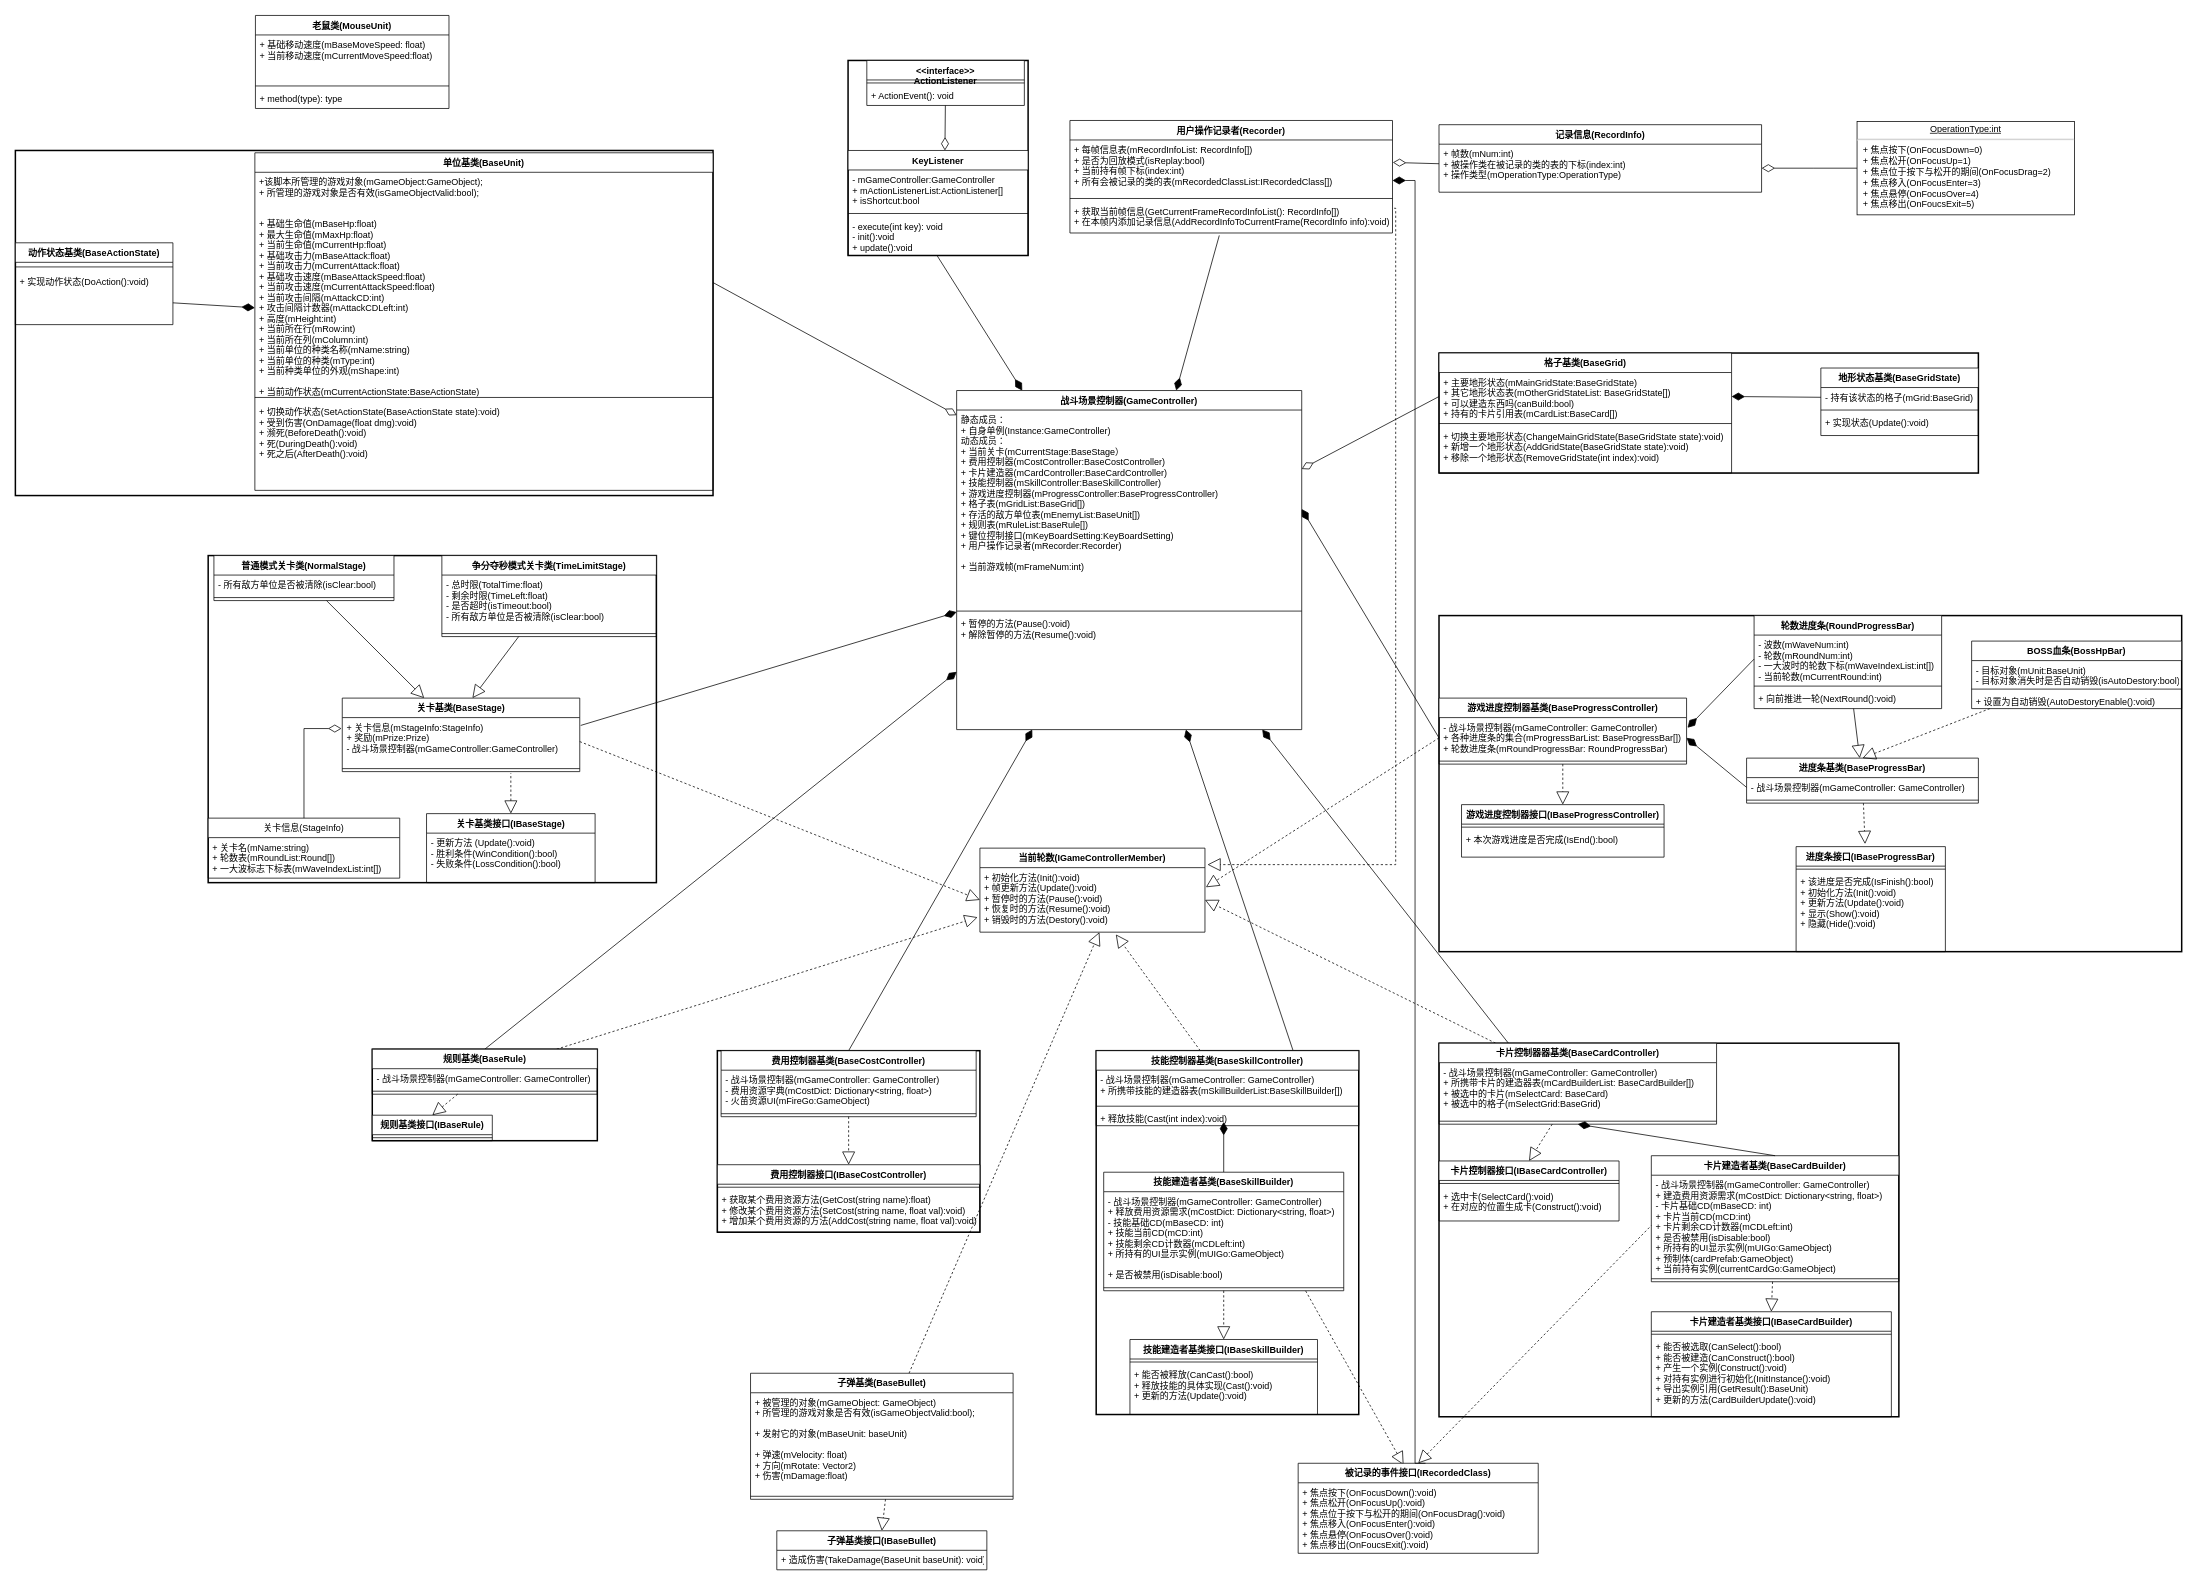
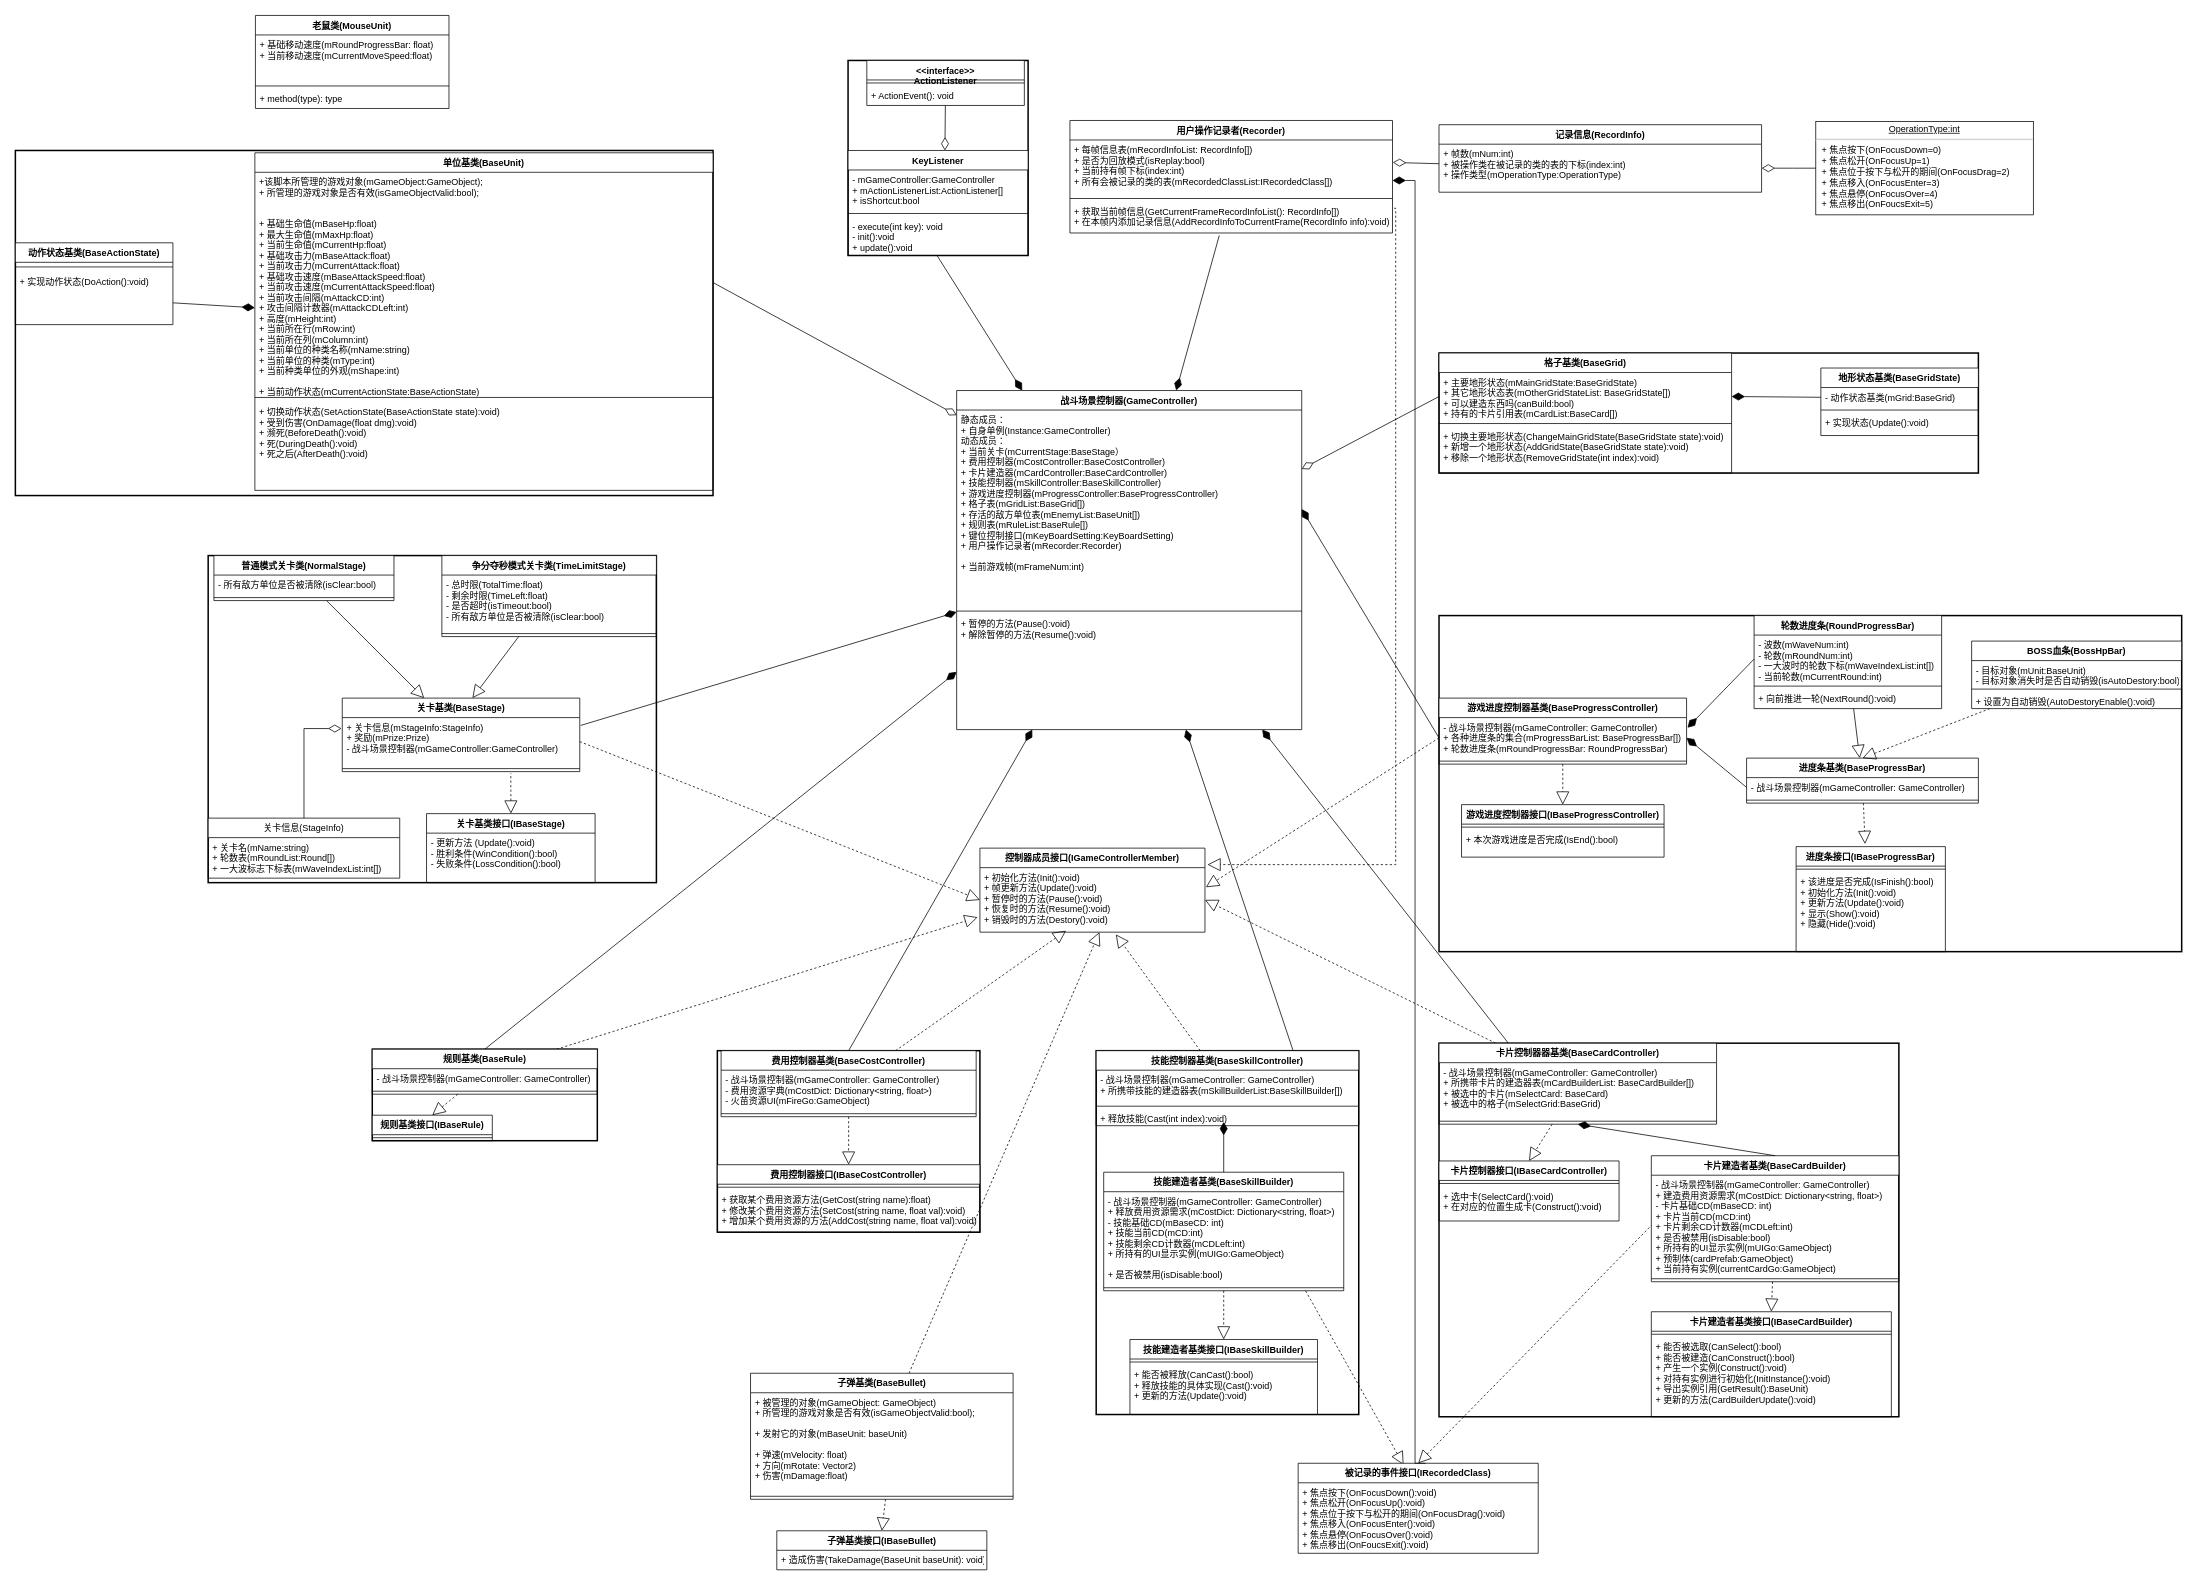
node "+ 基础移动速度(mBaseMoveSpeed: float) + 当前移动速度(mCurrentMoveSpeed:float)": label "+ 基础移动速度(mBaseMoveSpeed: float) + 当前移动速度(mCurrentMoveSpeed:float)" -> "+ 基础移动速度(mRoundProgressBar: float) + 当前移动速度(mCurrentMoveSpeed:float)"
node "OperationType:int + 焦点按下(OnFocusDown=0)+ 焦点松开(OnFocusUp=1)+ 焦点位于按下与松开的期间(OnFocusDrag=2)+ 焦点移入(OnFocusEnter=3)+ 焦点悬停(OnFocusOver=4)+ 焦点移出(OnFoucsExit=5)": moved (1965, 168) -> (1924, 168)
node "- 持有该状态的格子(mGrid:BaseGrid) + 自身所在格子下标(index:int)": label "- 持有该状态的格子(mGrid:BaseGrid) + 自身所在格子下标(index:int)" -> "- 动作状态基类(mGrid:BaseGrid) + 自身所在格子下标(index:int)"
node "当前轮数(IGameControllerMember)": label "当前轮数(IGameControllerMember)" -> "控制器成员接口(IGameControllerMember)"
edge "费用控制器基类(BaseCostController)" -> "+ 初始化方法(Init():void) + 帧更新方法(Update():void) + 暂停时的方法(Pause():void) + 恢复时的方法(Resume():void) + 销毁时的方法(Destory():void)": added
